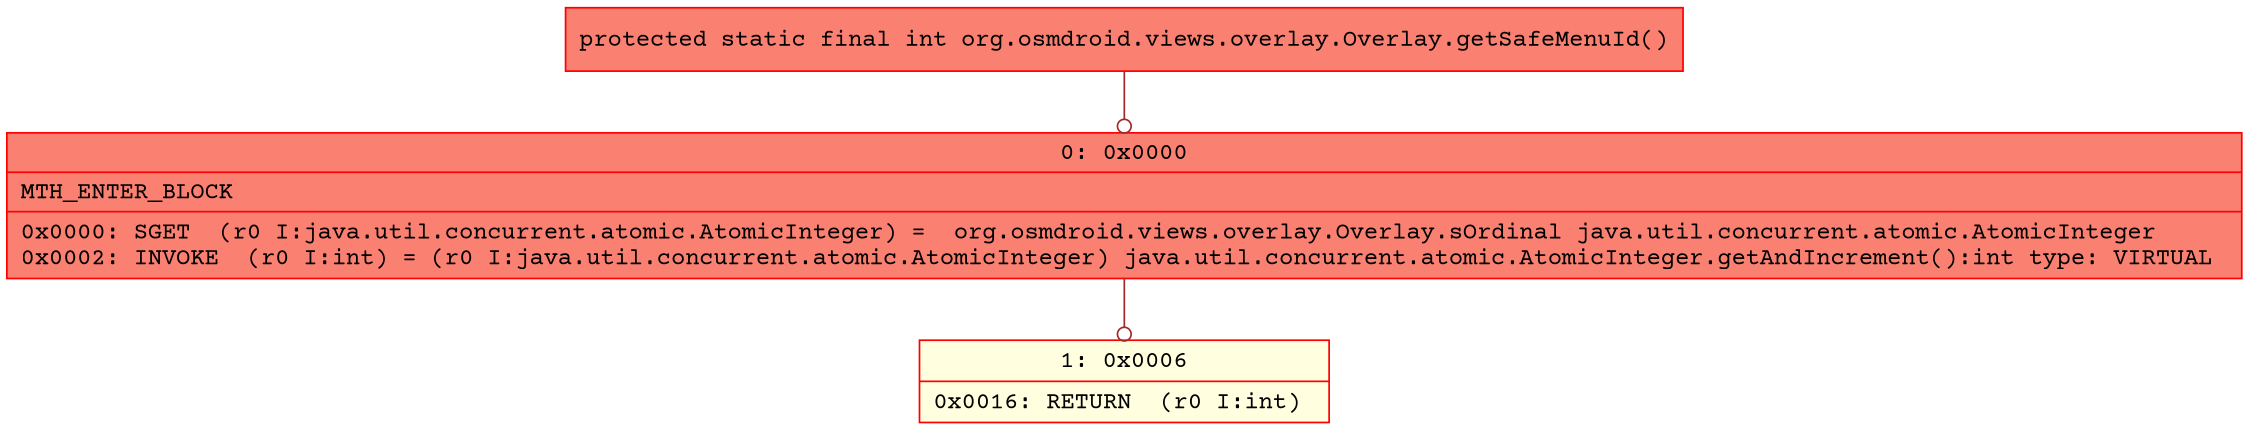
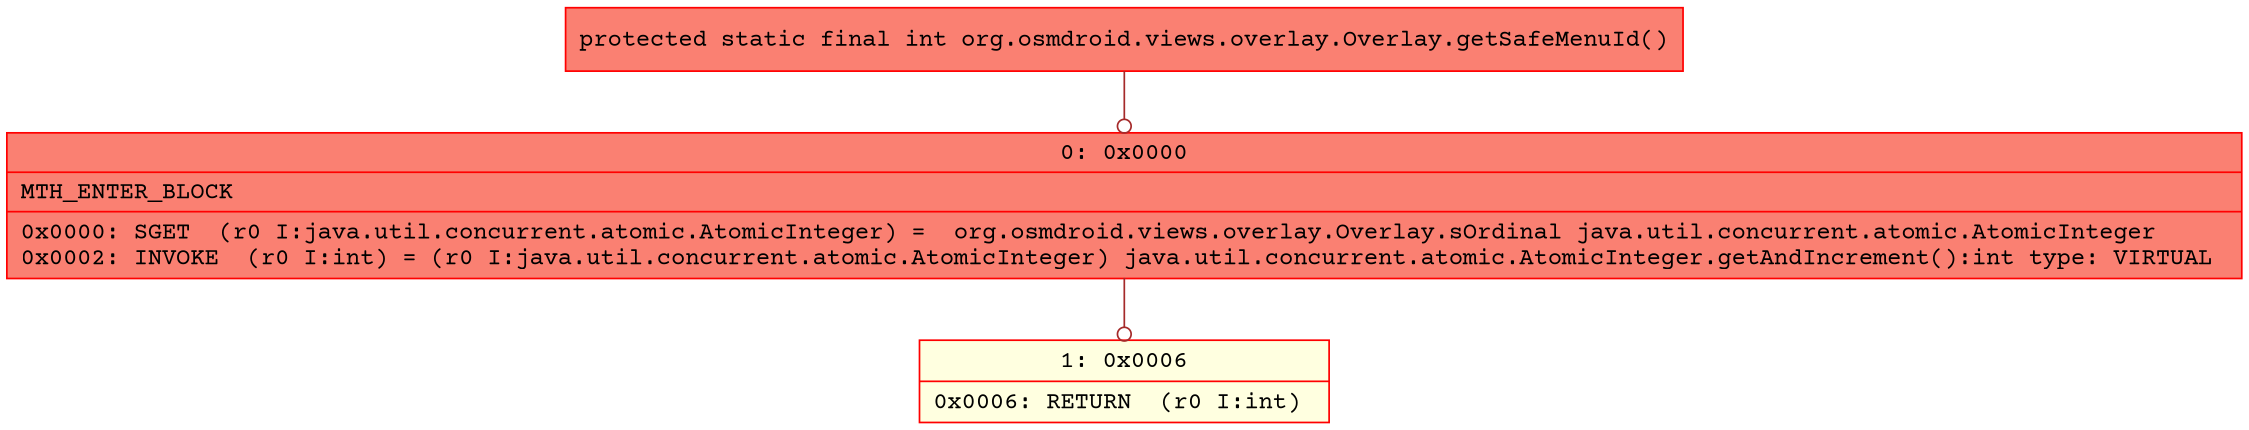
node "1: 0x0006": text "0x0016: RETURN  (r0 I:int)" -> "0x0006: RETURN  (r0 I:int)"
